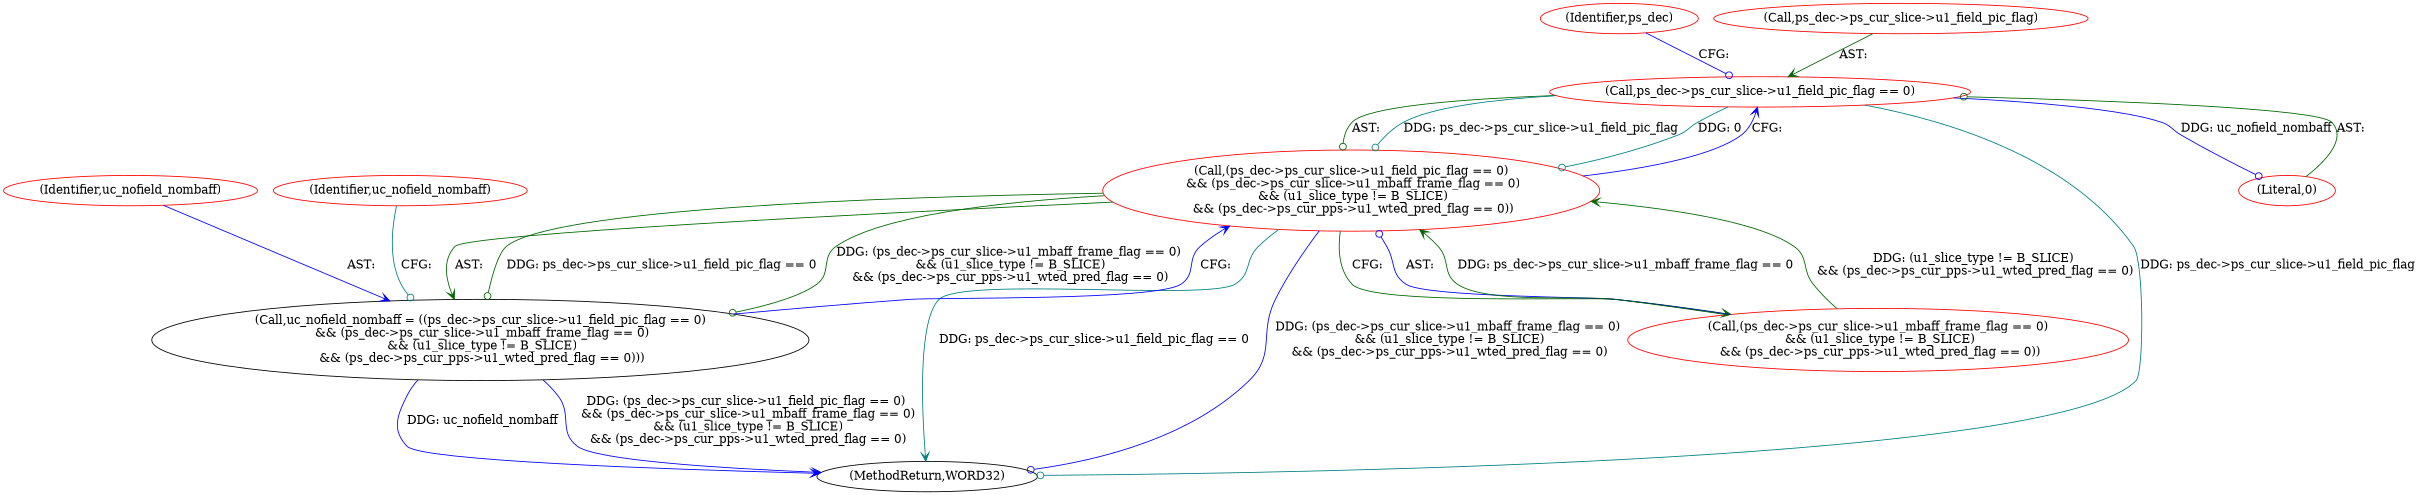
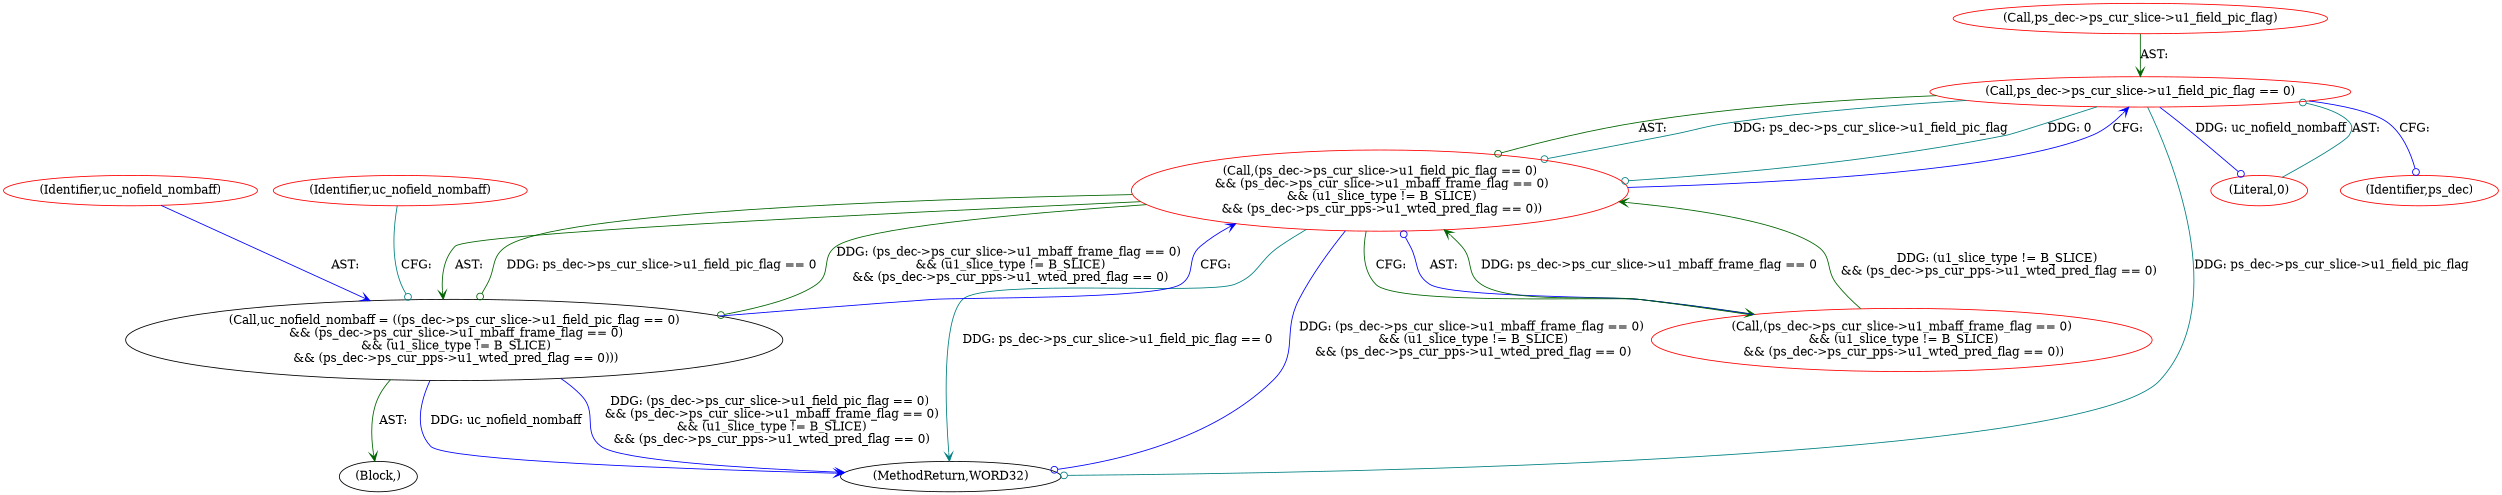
edge "(Identifier,ps_dec)" -> "(Call,ps_dec->ps_cur_slice->u1_field_pic_flag == 0)": reversed
edge "(Literal,0)" -> "(Call,ps_dec->ps_cur_slice->u1_field_pic_flag == 0)": color darkgreen -> teal
node "(Block,)": added
